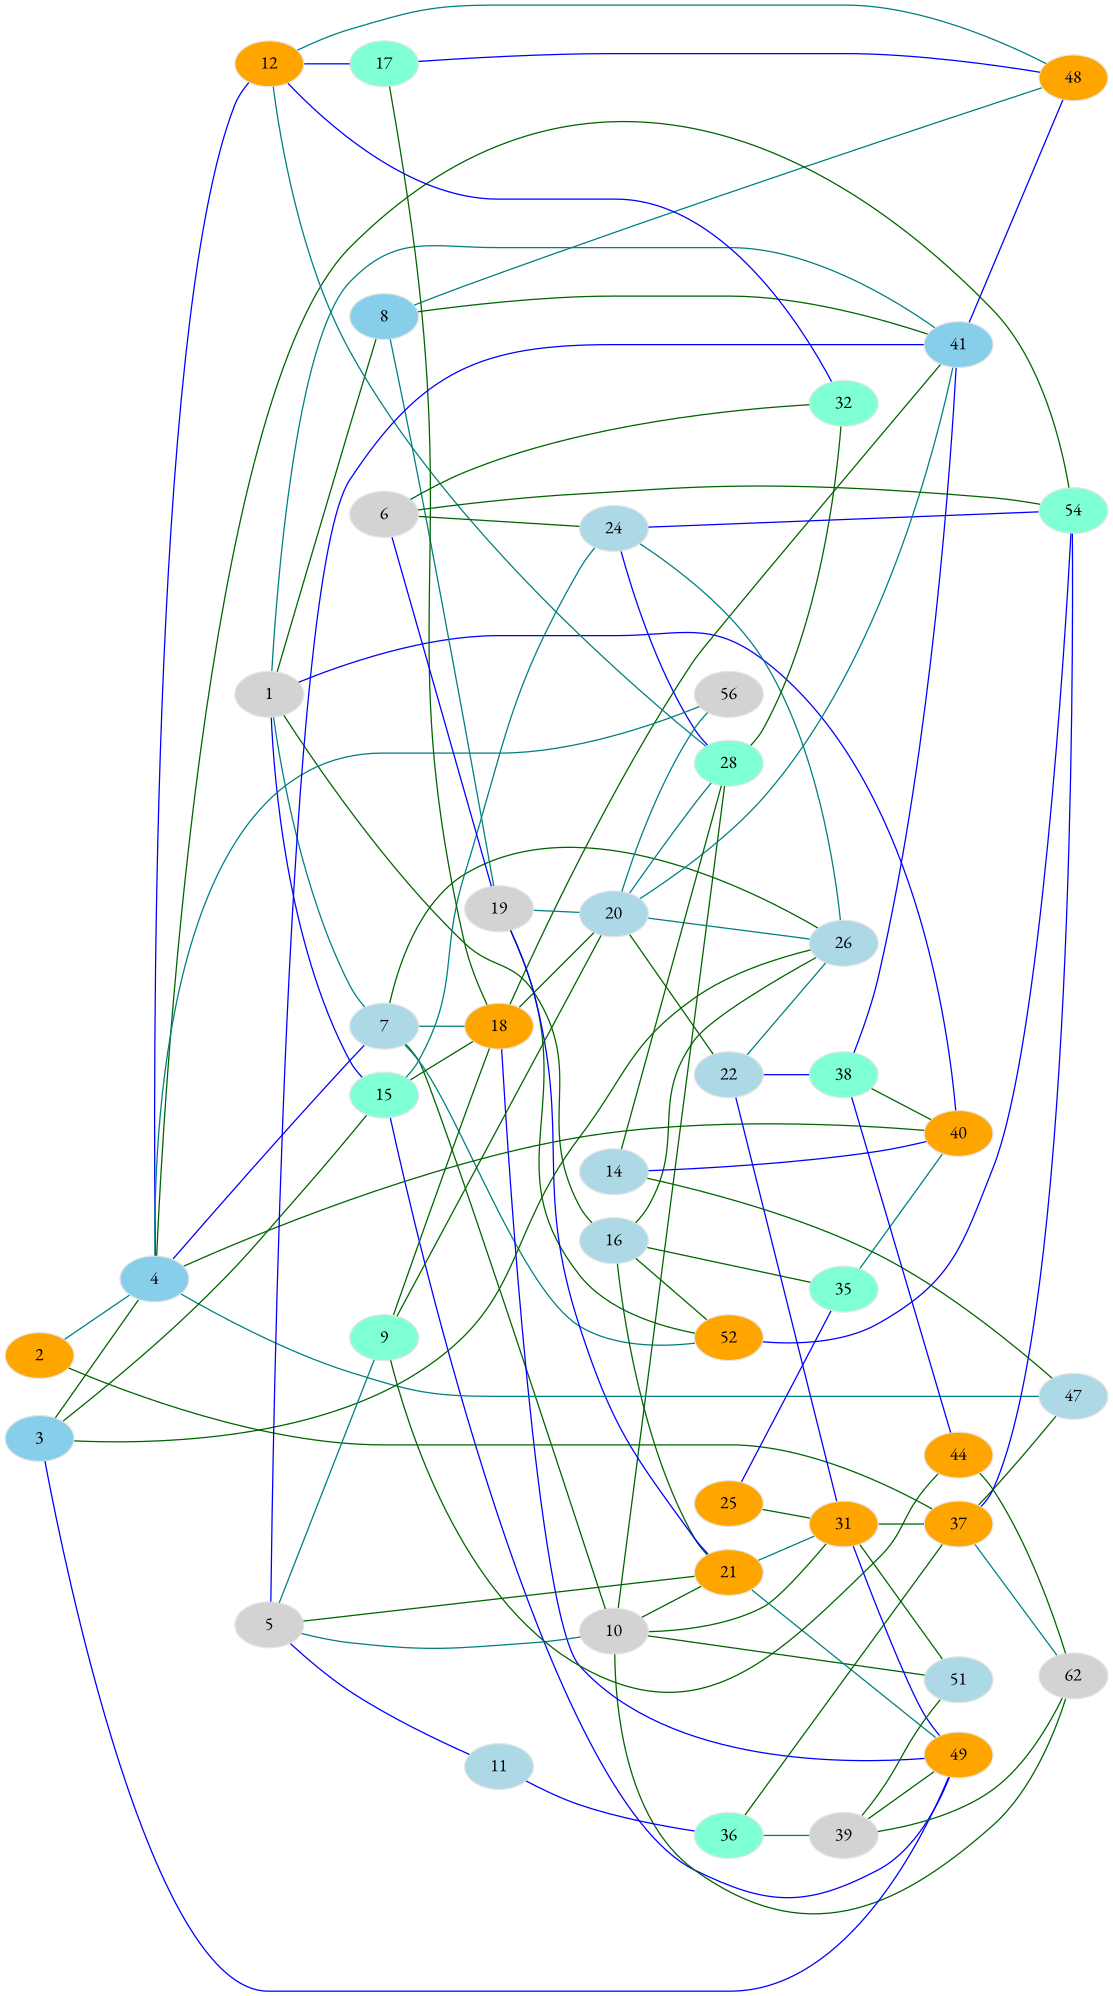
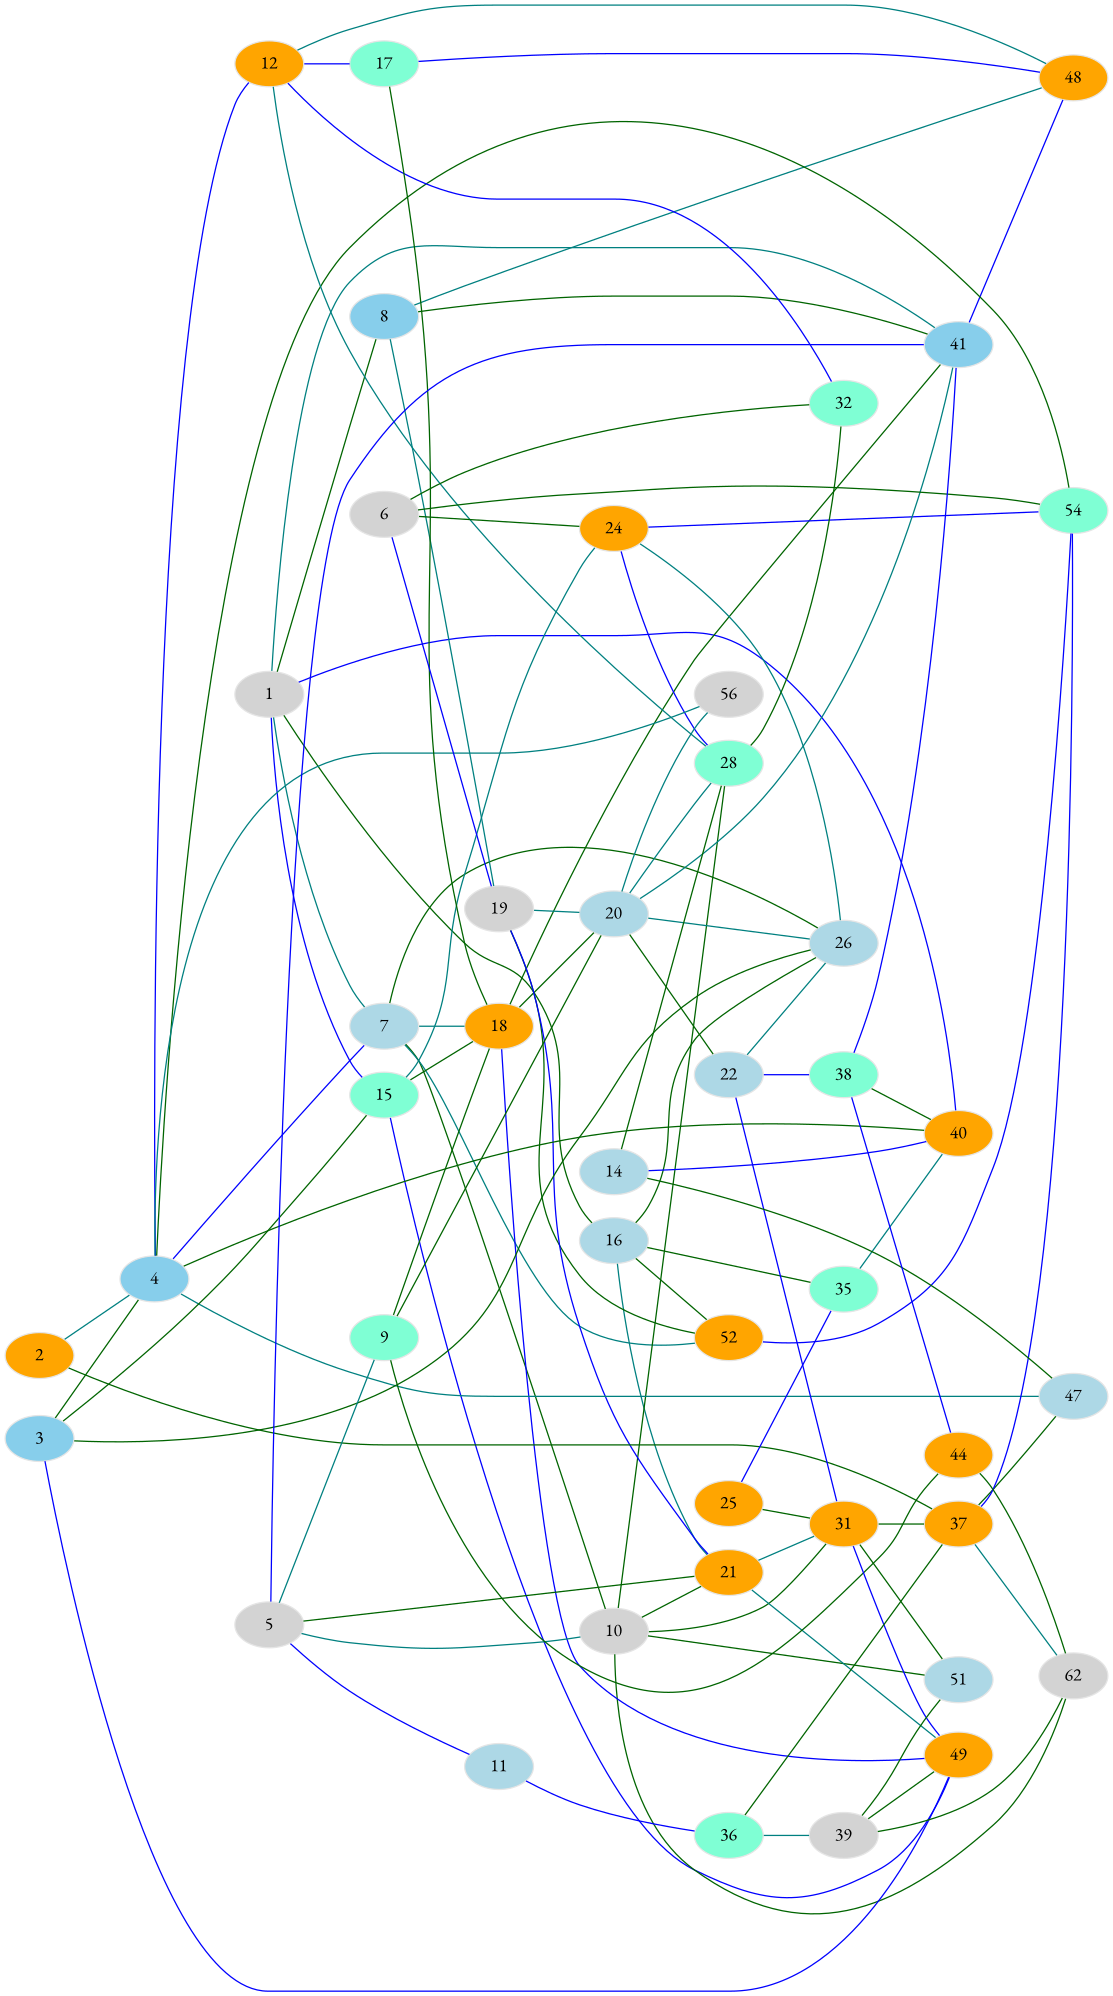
node "24": fillcolor lightblue -> orange
edge "16" -- "21": color darkgreen -> teal
